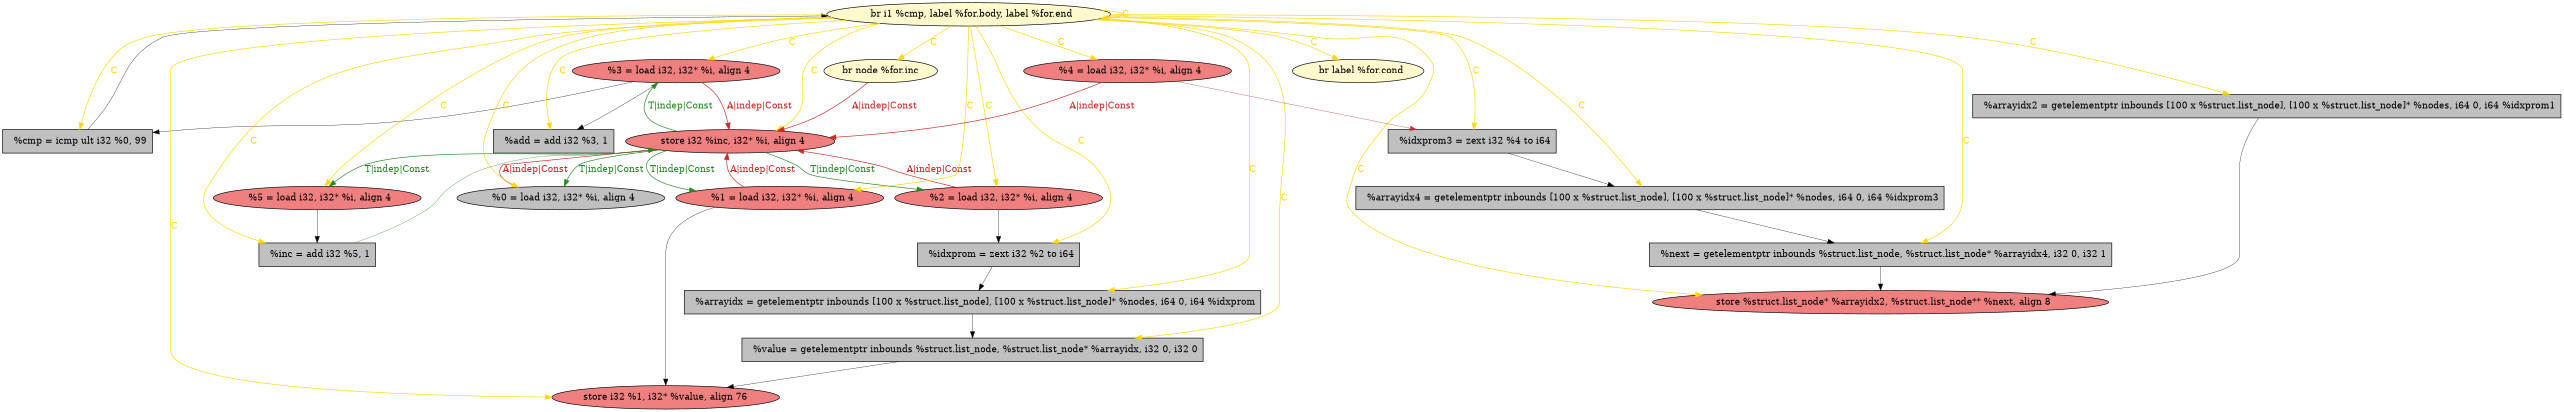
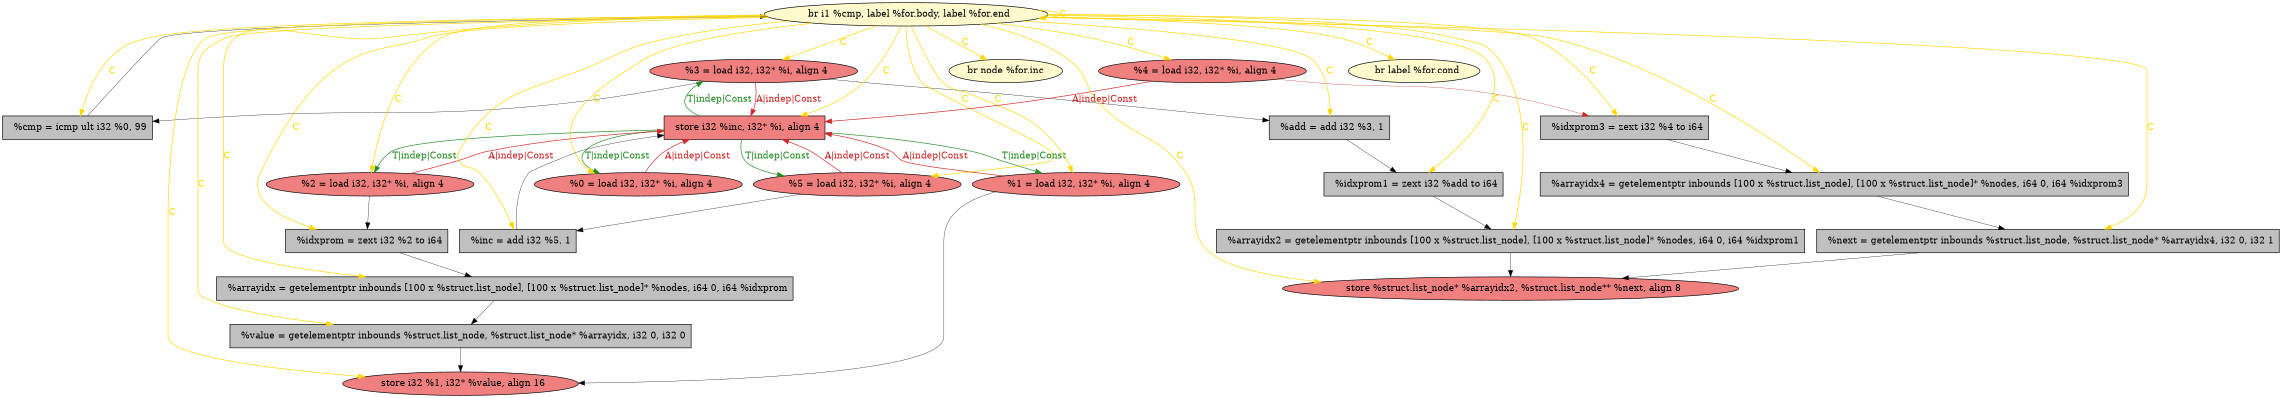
edge "br node %for.inc" -> "store i32 %inc, i32* %i, align 4": now "%5 = load i32, i32* %i, align 4" -> "store i32 %inc, i32* %i, align 4"
node "store i32 %inc, i32* %i, align 4": shape ellipse -> box
edge "%inc = add i32 %5, 1" -> "store i32 %inc, i32* %i, align 4": color forestgreen -> black
node "%idxprom1 = zext i32 %add to i64": added
node "%0 = load i32, i32* %i, align 4": fillcolor grey -> lightcoral
node "store i32 %1, i32* %value, align 76": label "store i32 %1, i32* %value, align 76" -> "store i32 %1, i32* %value, align 16"
